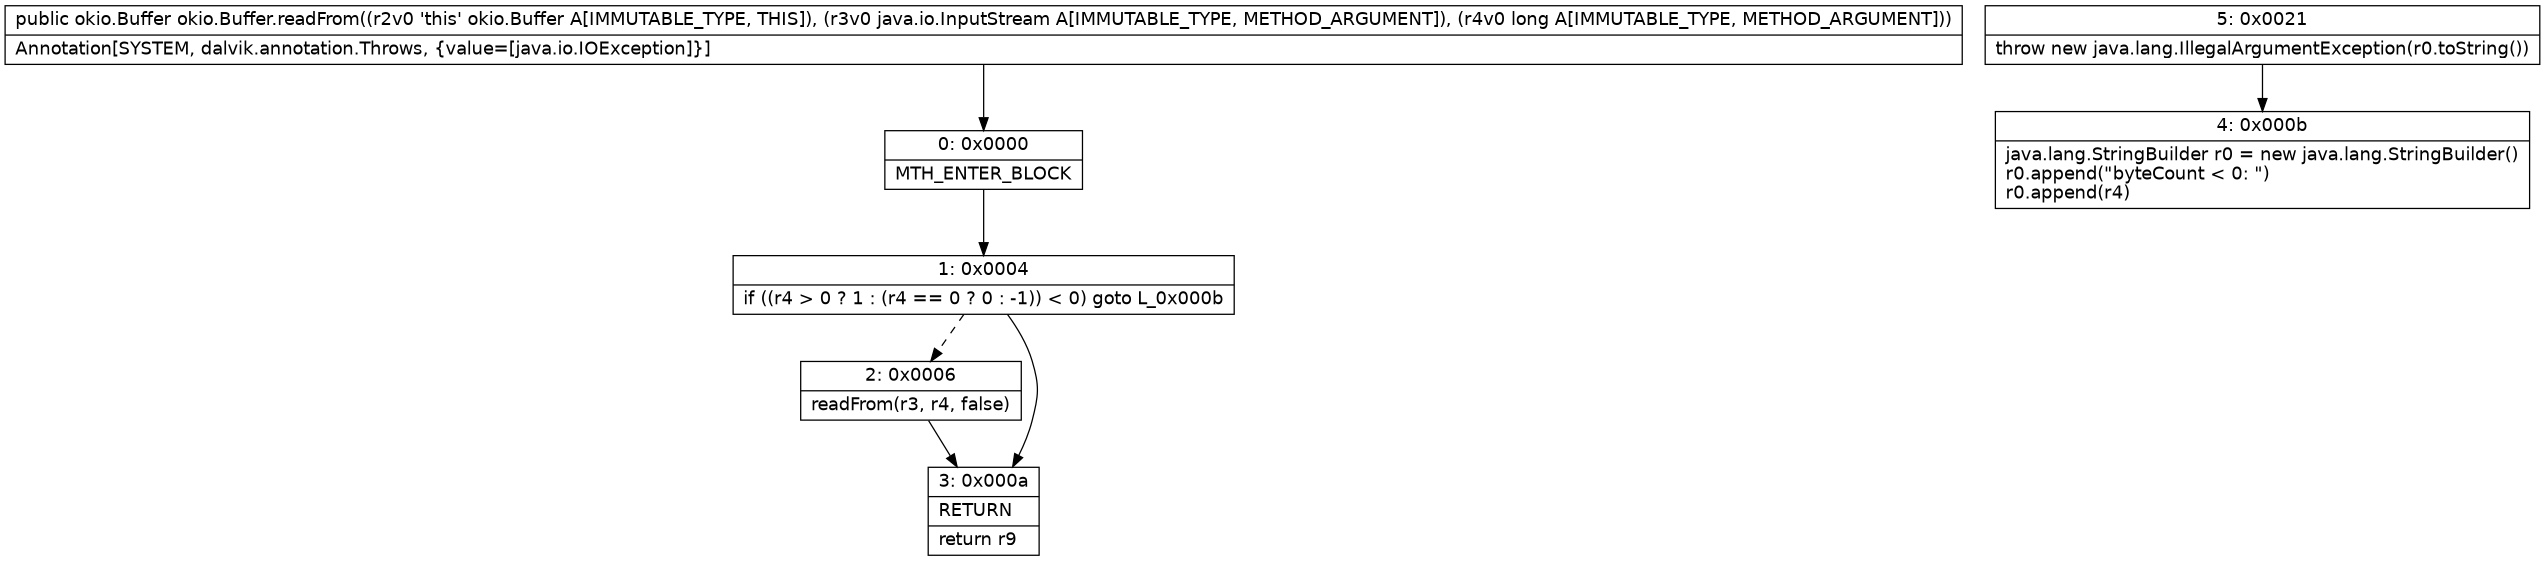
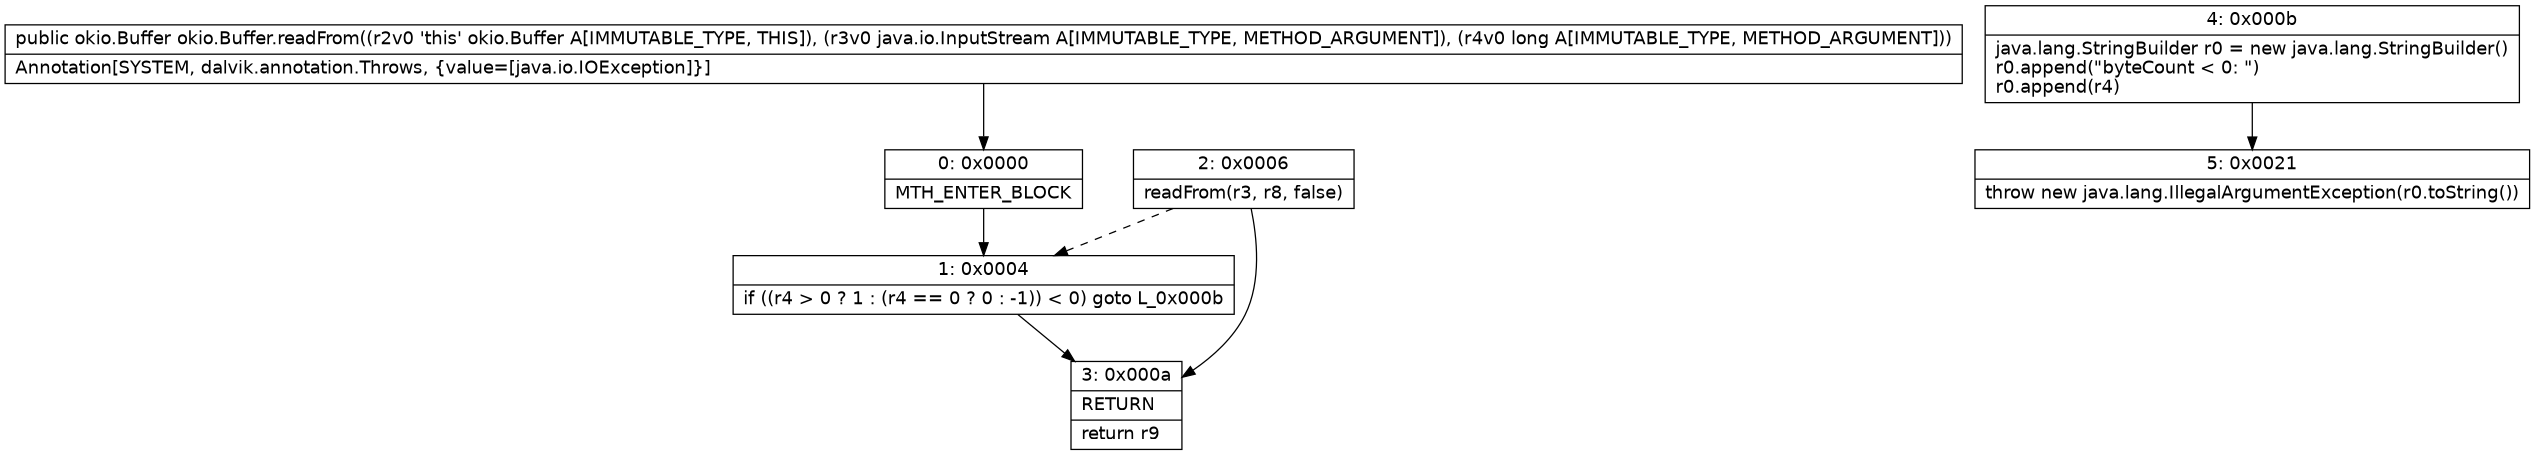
edge "5: 0x0021" -> "4: 0x000b": reversed
edge "1: 0x0004" -> "2: 0x0006": reversed
node "2: 0x0006": text "readFrom(r3, r4, false)" -> "readFrom(r3, r8, false)"
